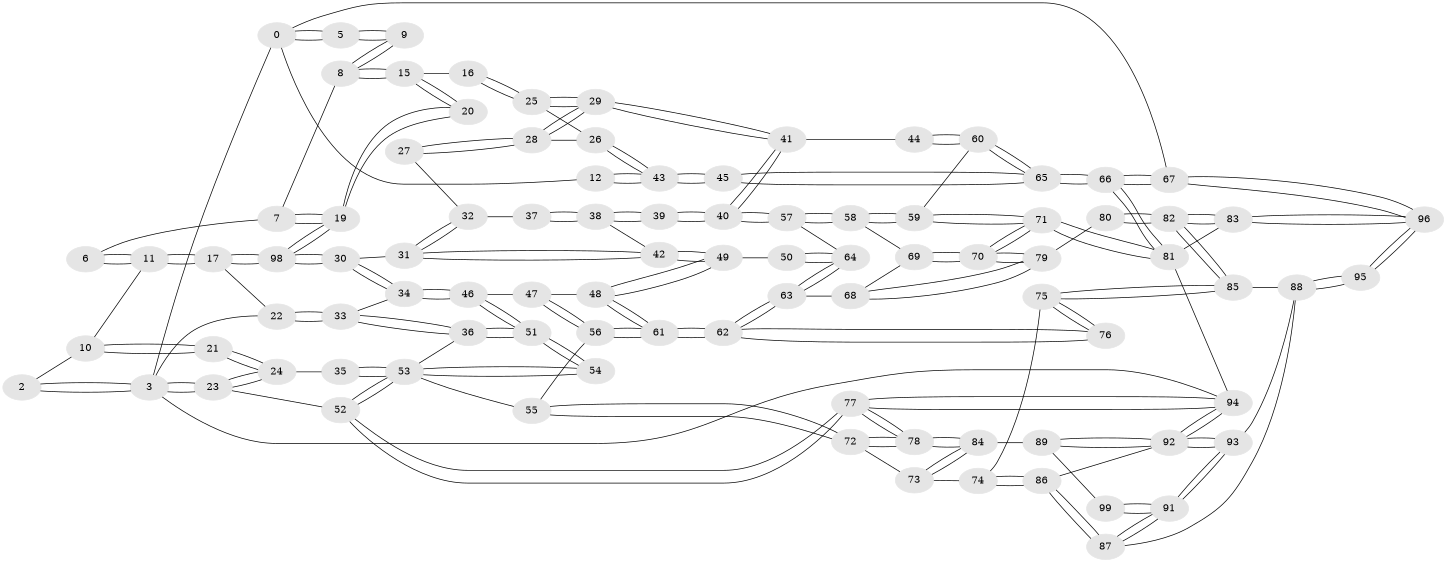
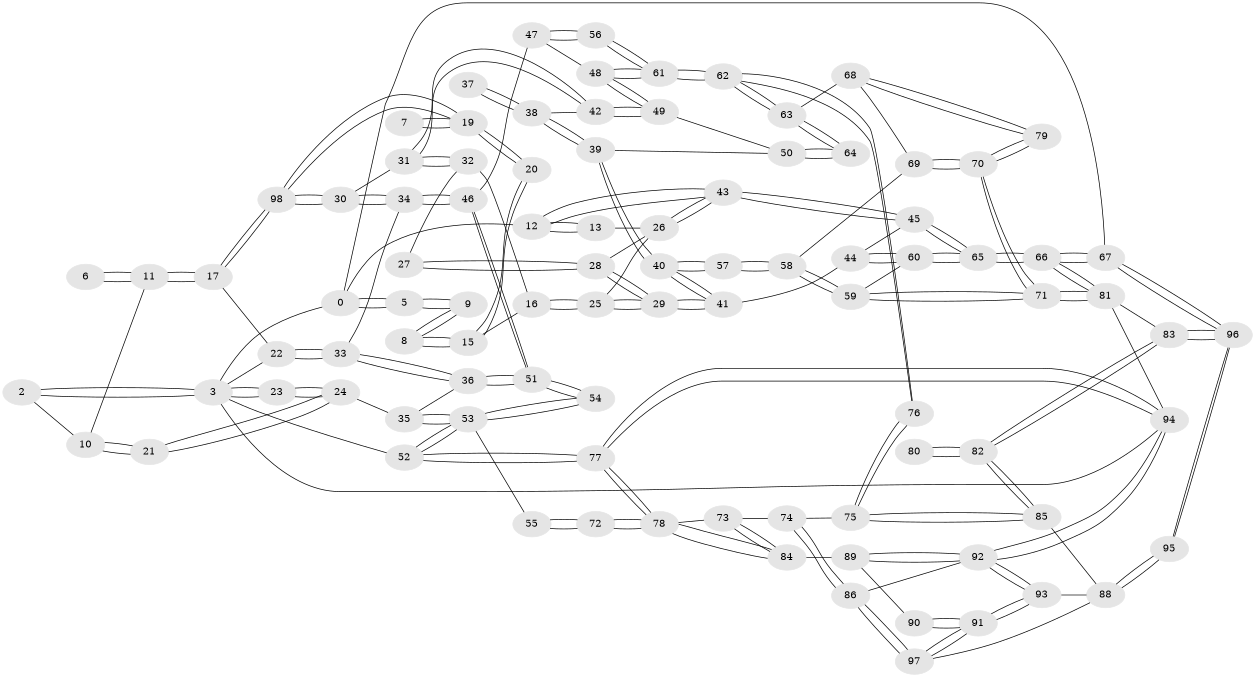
edge "8" -- "7": removed
edge "39" -- "50": added
edge "32" -- "37": now "32" -- "16"
node "13": added
edge "7" -- "6": removed
edge "80" -- "79": removed
edge "57" -- "64": removed
edge "45" -- "44": added
edge "36" -- "53": now "36" -- "35"
edge "56" -- "55": removed
edge "23" -- "52": now "3" -- "52"
edge "72" -- "73": now "78" -- "73"
node "99": label "99" -> "90"
node "87": label "87" -> "97"
